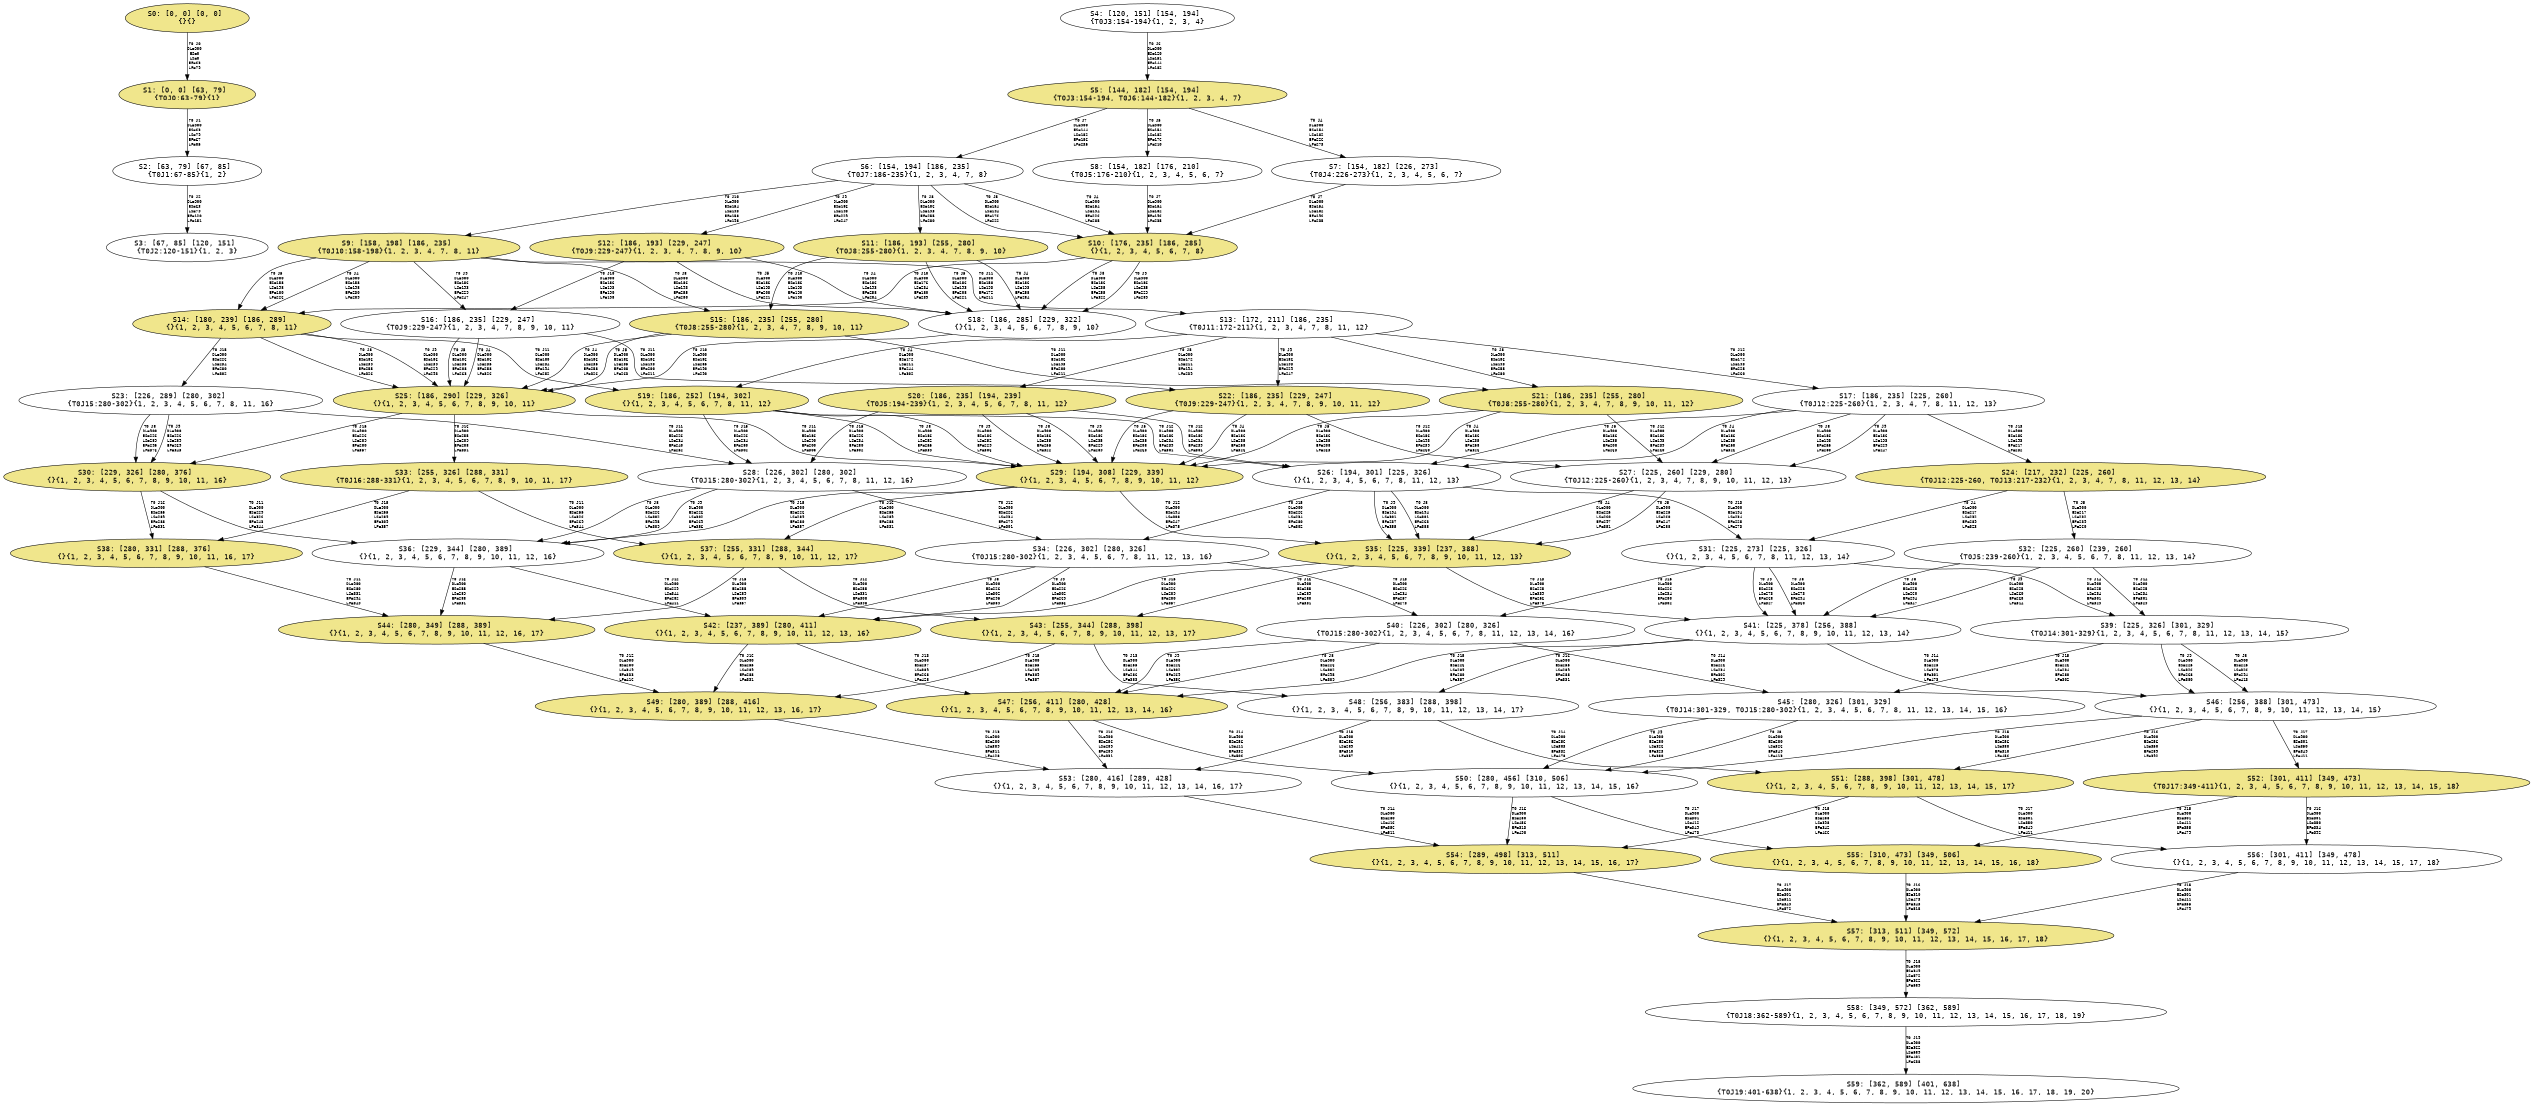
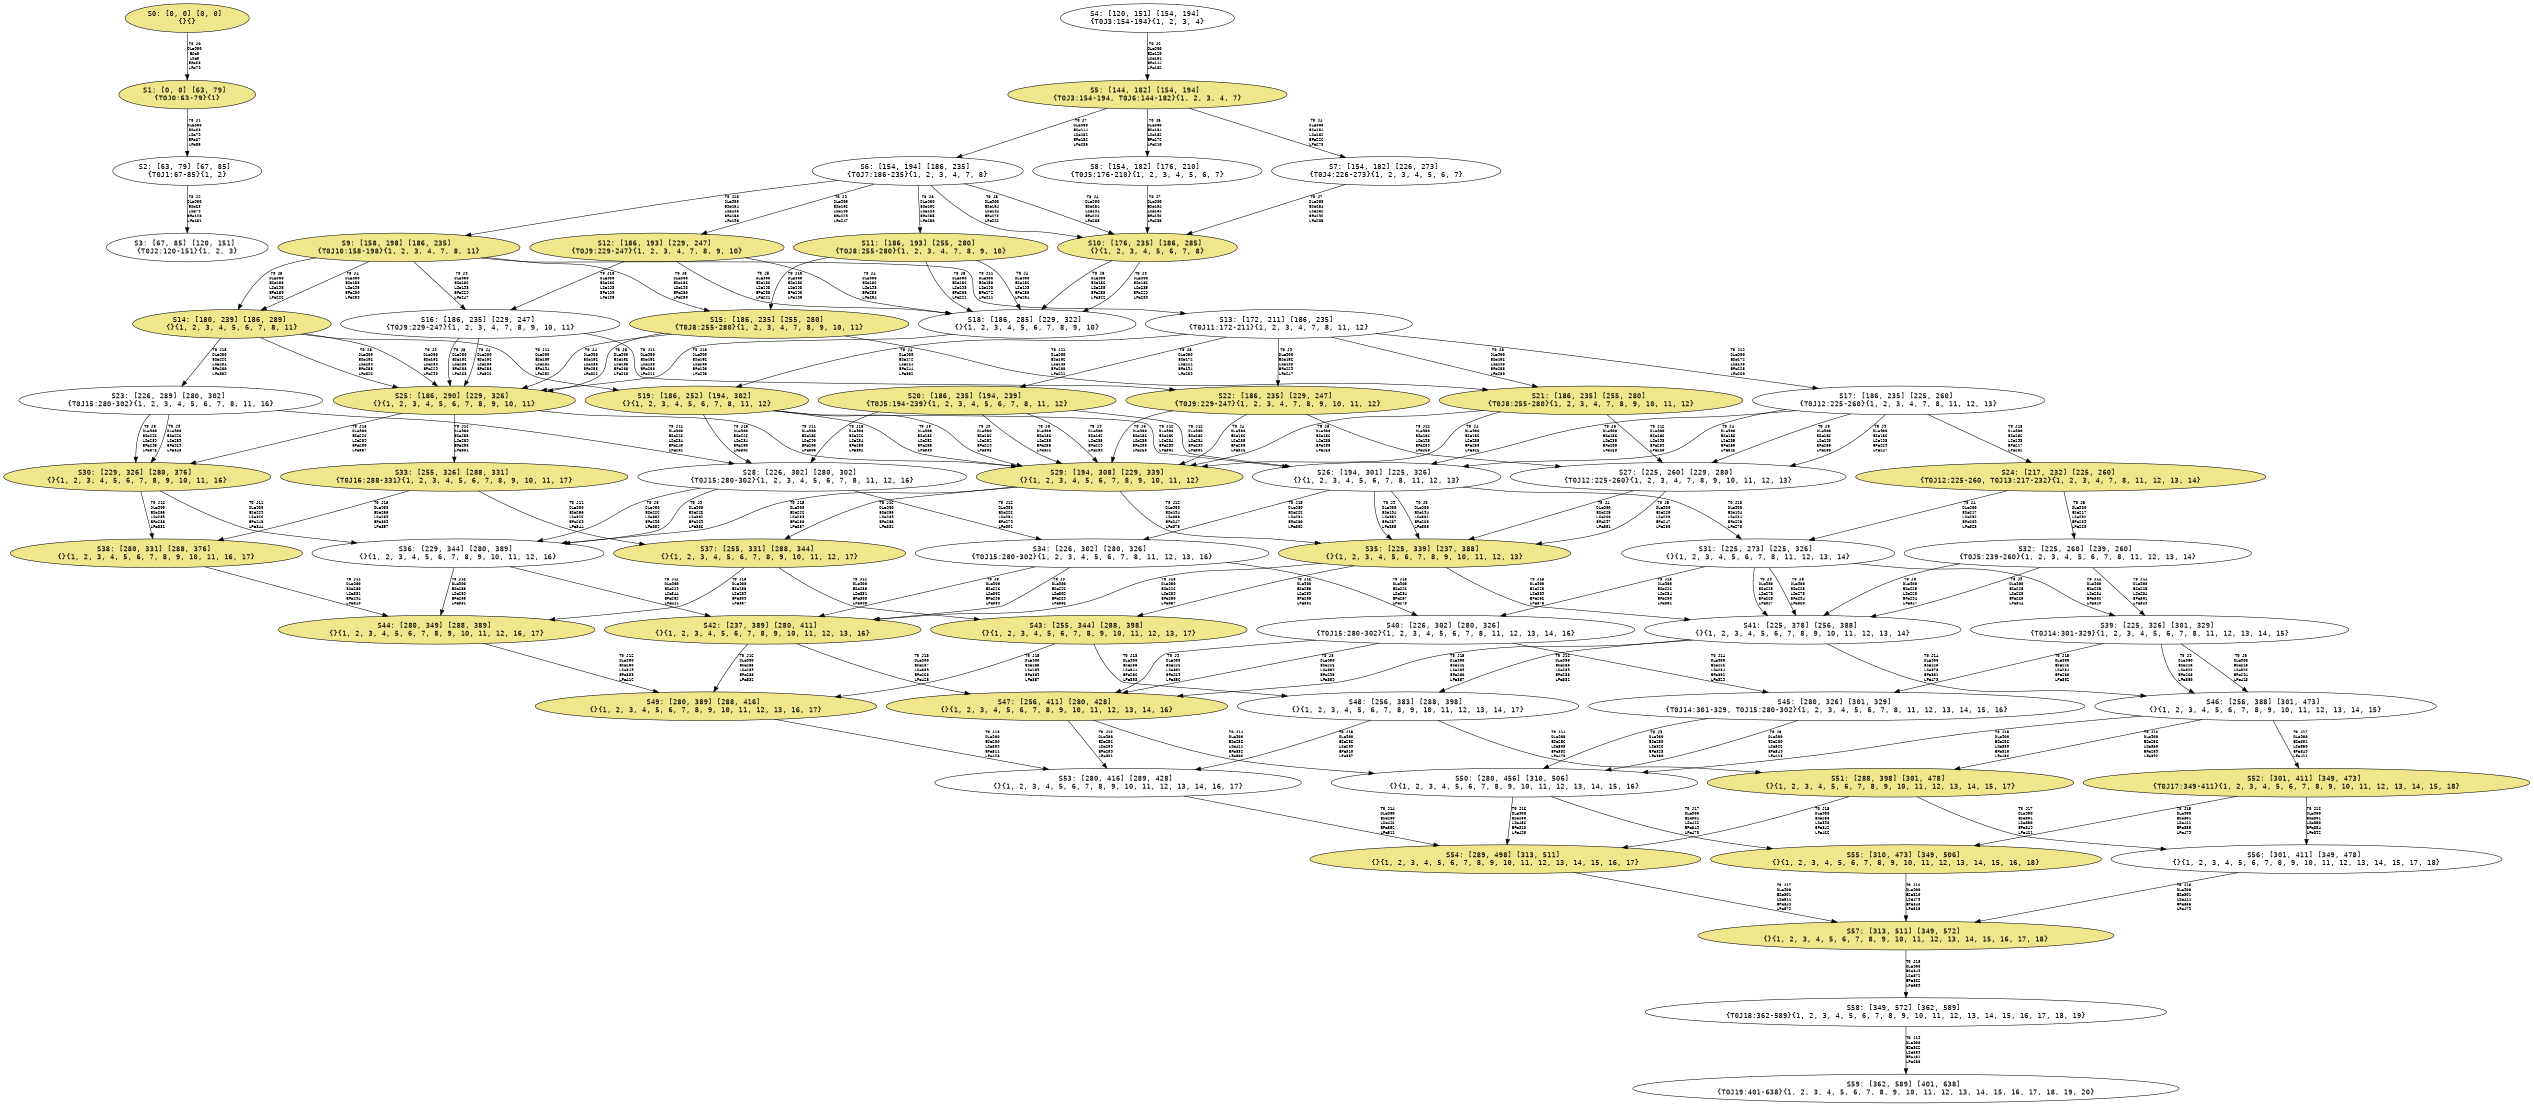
edge "S10: [176, 235] [186, 285] {}{1, 2, 3, 4, 5, 6, 7, 8}" -> "S14: [180, 239] [186, 289] {}{1, 2, 3, 4, 5, 6, 7, 8, 11}": removed, label "T0 J10 DL=900 ES=176 LS=234 EF=180 LF=239"
